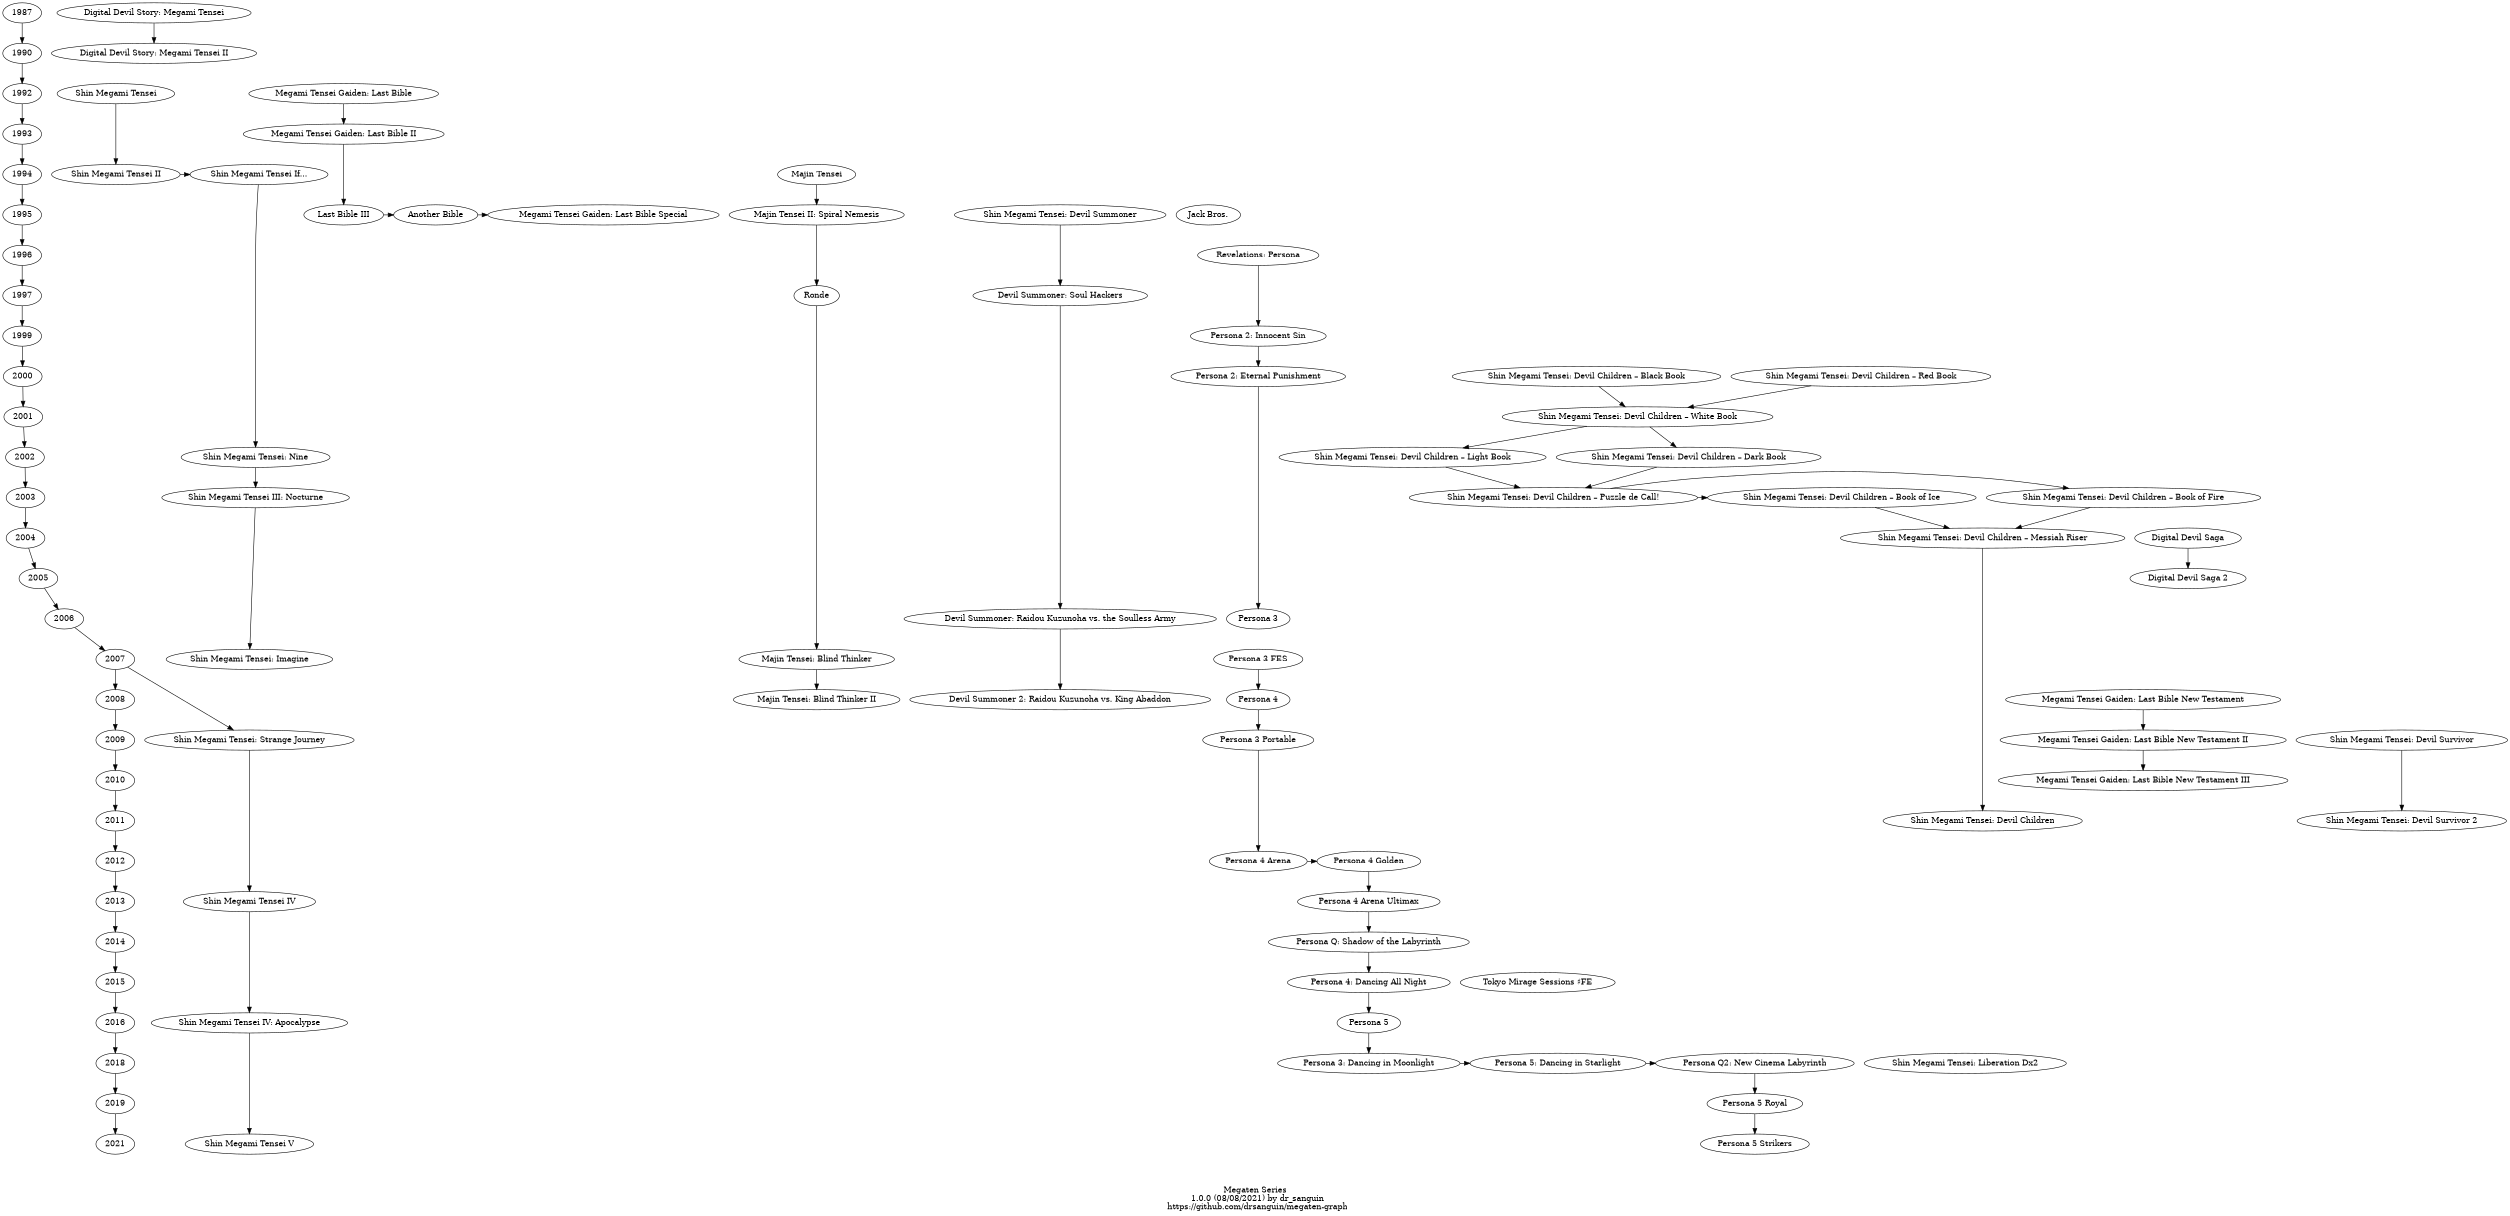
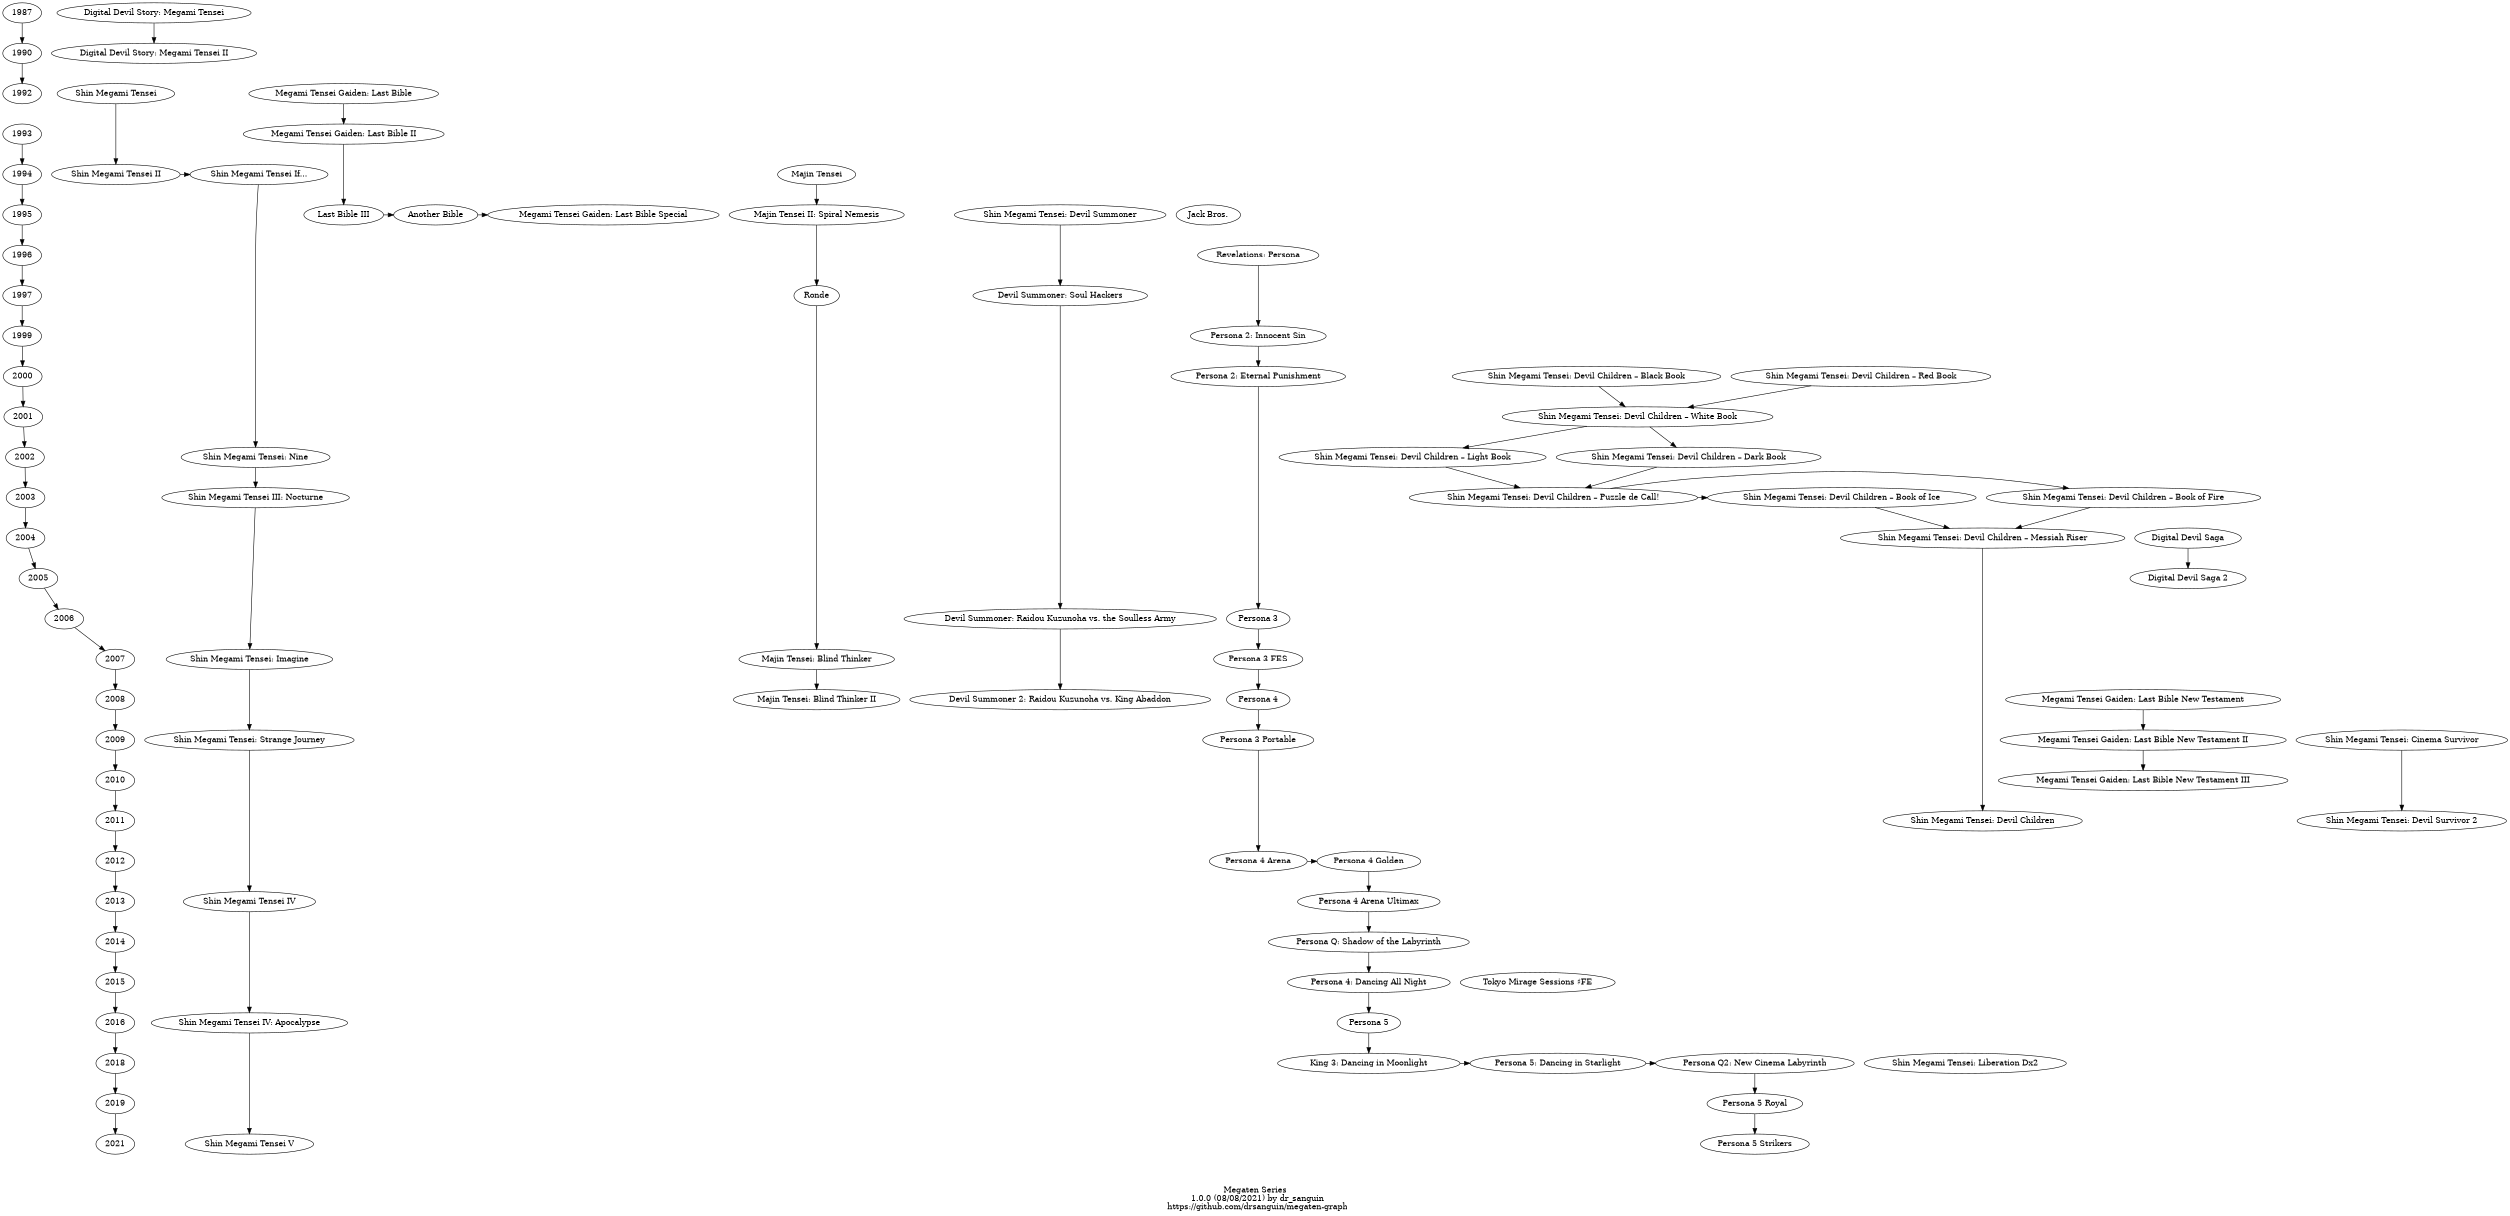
edge "1992" -> "1993": removed
edge "Persona 3" -> "Persona 3 FES": added
edge "2007" -> "Shin Megami Tensei: Strange Journey": now "Shin Megami Tensei: Imagine" -> "Shin Megami Tensei: Strange Journey"
node "Shin Megami Tensei: Devil Survivor": label "Shin Megami Tensei: Devil Survivor" -> "Shin Megami Tensei: Cinema Survivor"
node "Persona 3: Dancing in Moonlight": label "Persona 3: Dancing in Moonlight" -> "King 3: Dancing in Moonlight"
